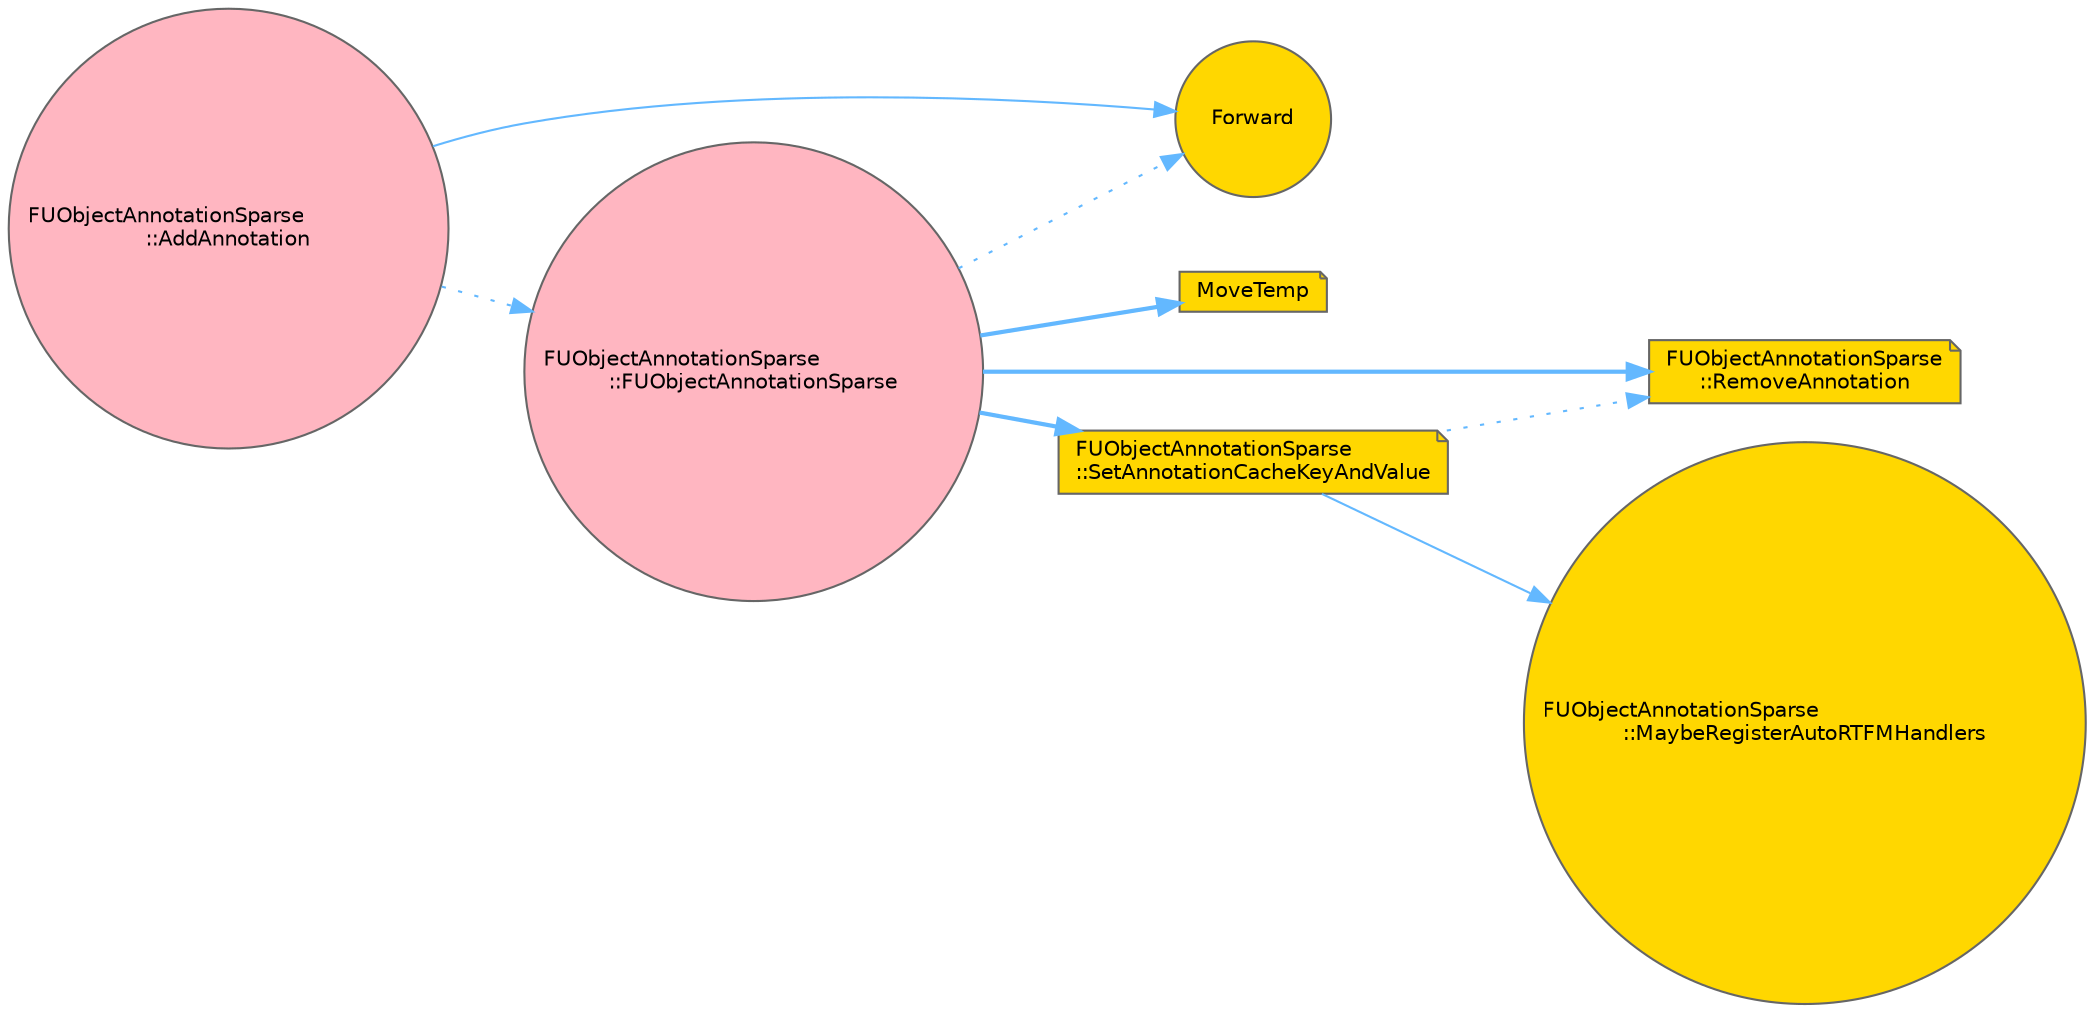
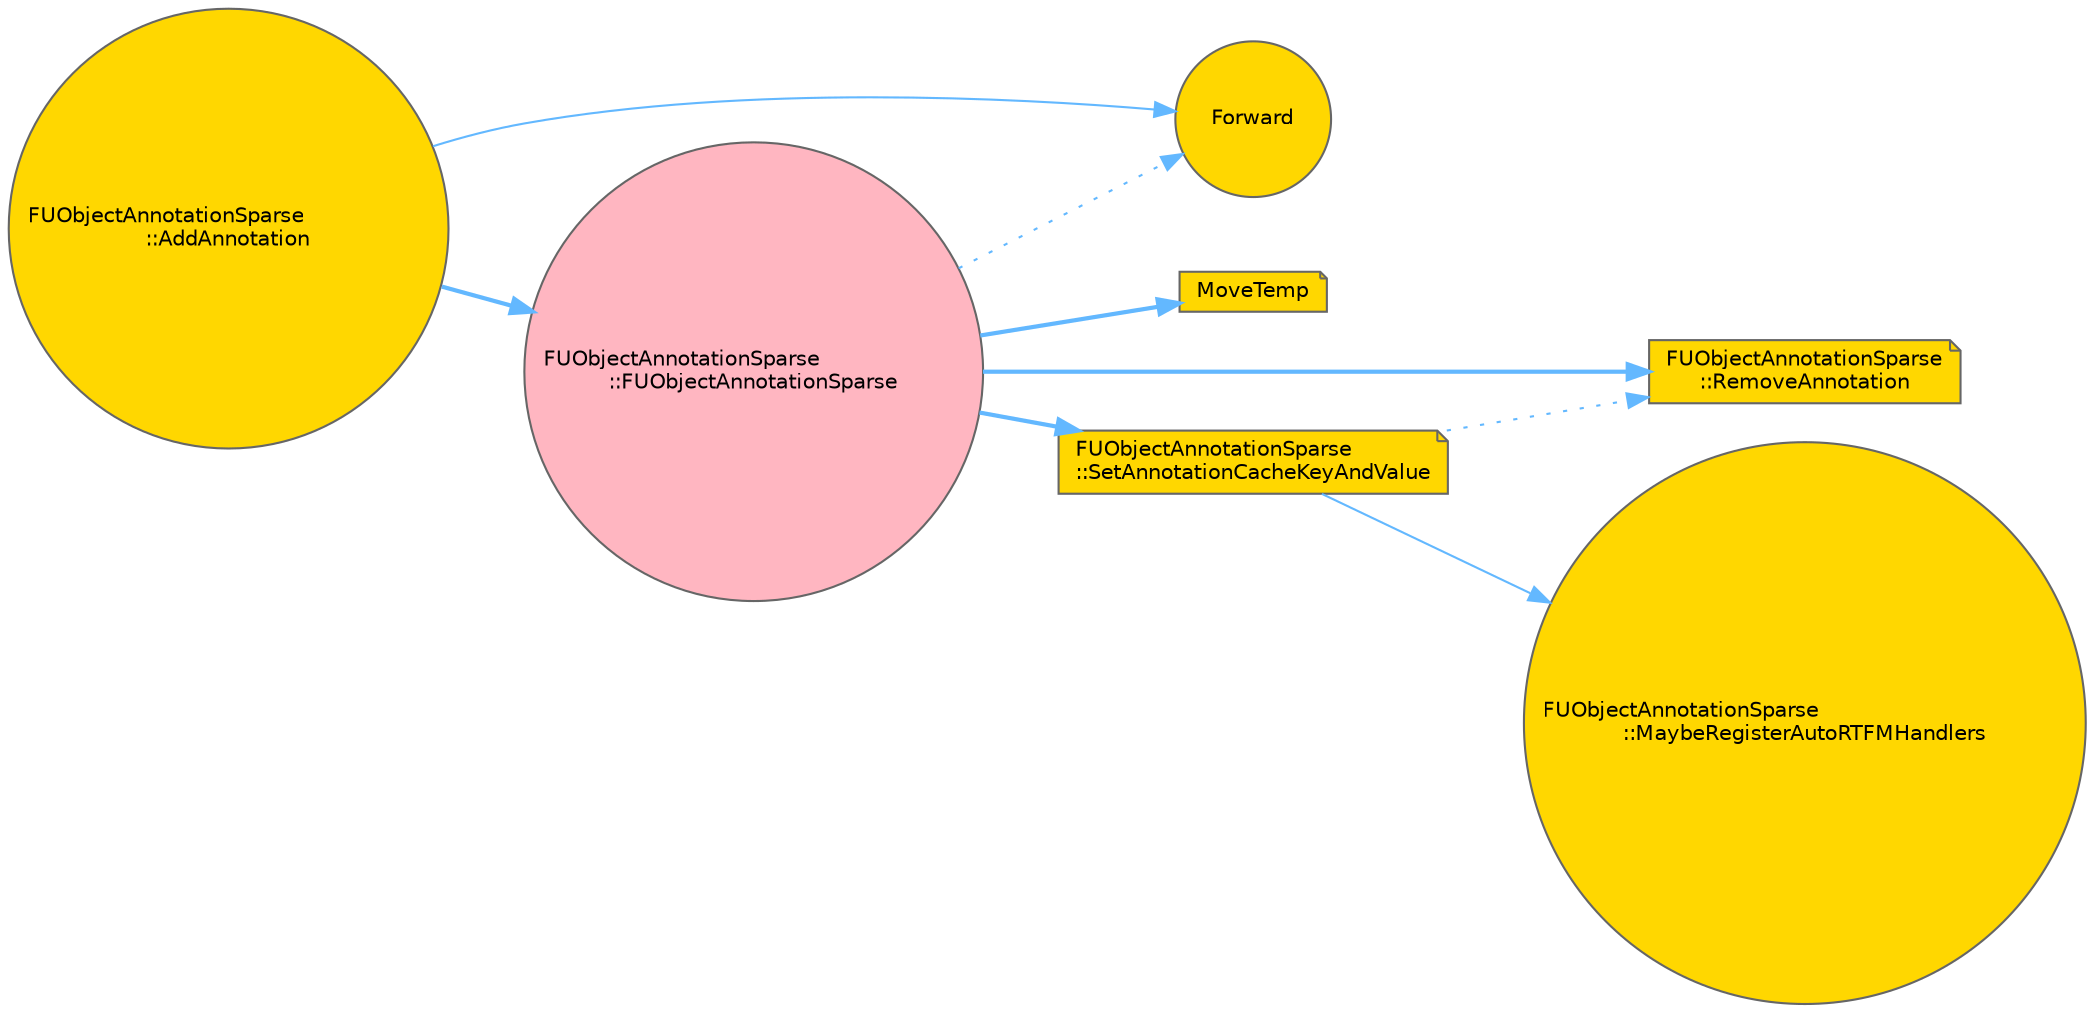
node "FUObjectAnnotationSparse ::AddAnnotation": fillcolor lightpink -> gold
edge "FUObjectAnnotationSparse ::AddAnnotation" -> "FUObjectAnnotationSparse ::FUObjectAnnotationSparse": style dotted -> bold
